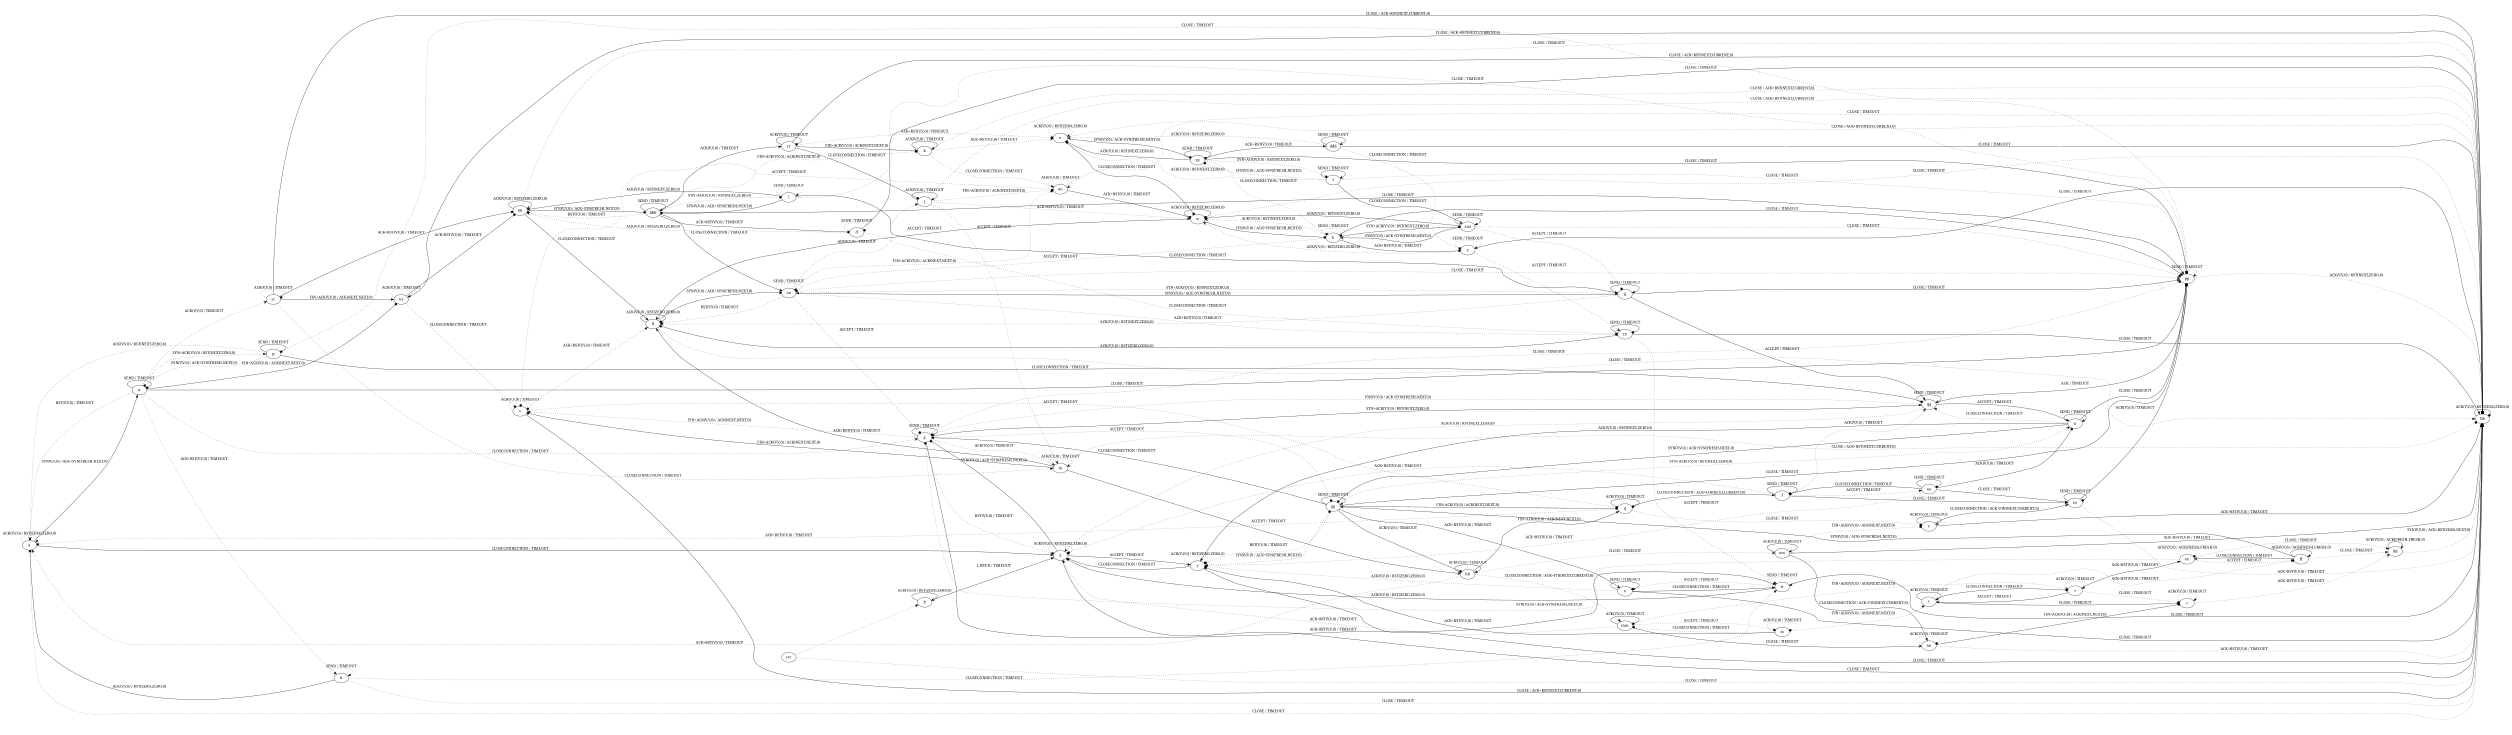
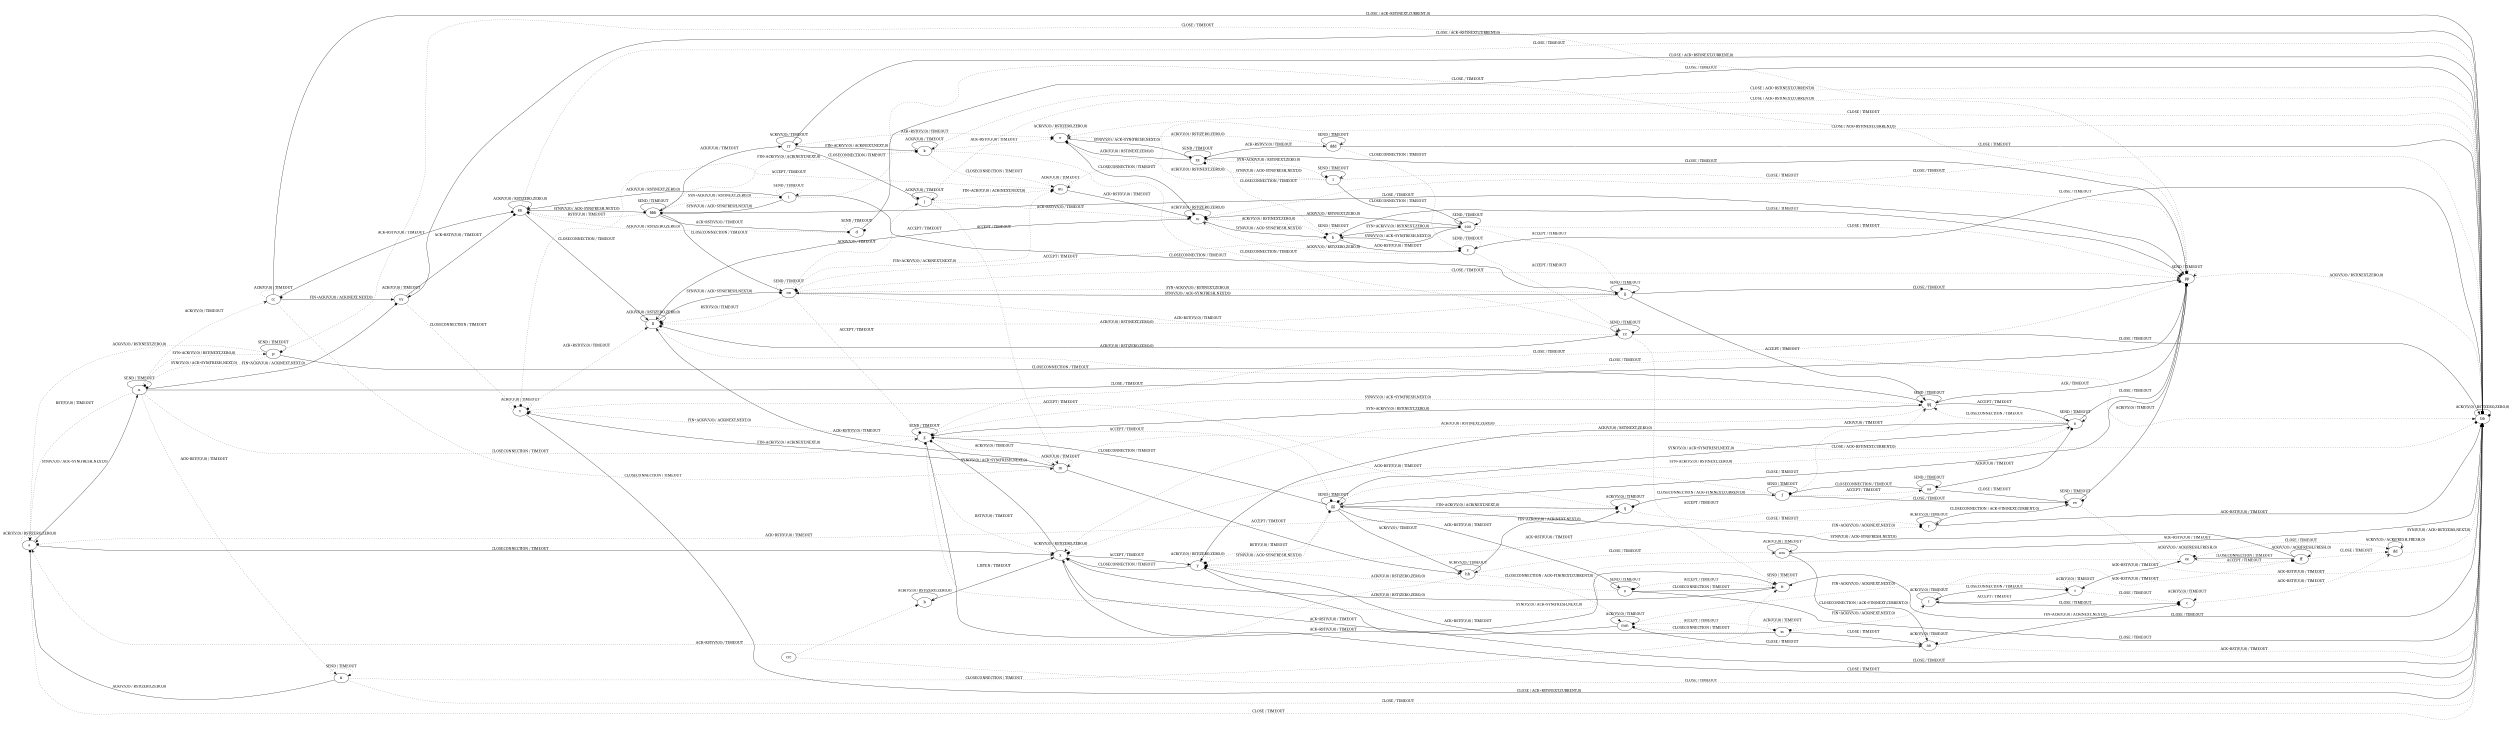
edge "d" -> "zz": now "k" -> "zz"
edge "mm" -> "x": style dotted -> solid
edge "ss" -> "nn": added, label "CLOSE / TIMEOUT"
